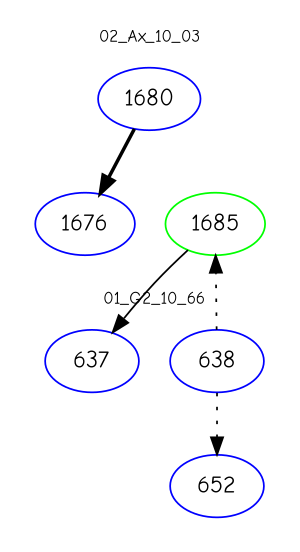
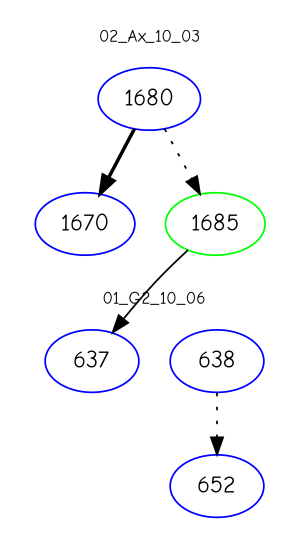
node "1676": label "1676" -> "1670"
cluster "01_G2_10_66": label "01_G2_10_66" -> "01_G2_10_06"
edge "638" -> "1685": now "1680" -> "1685"
